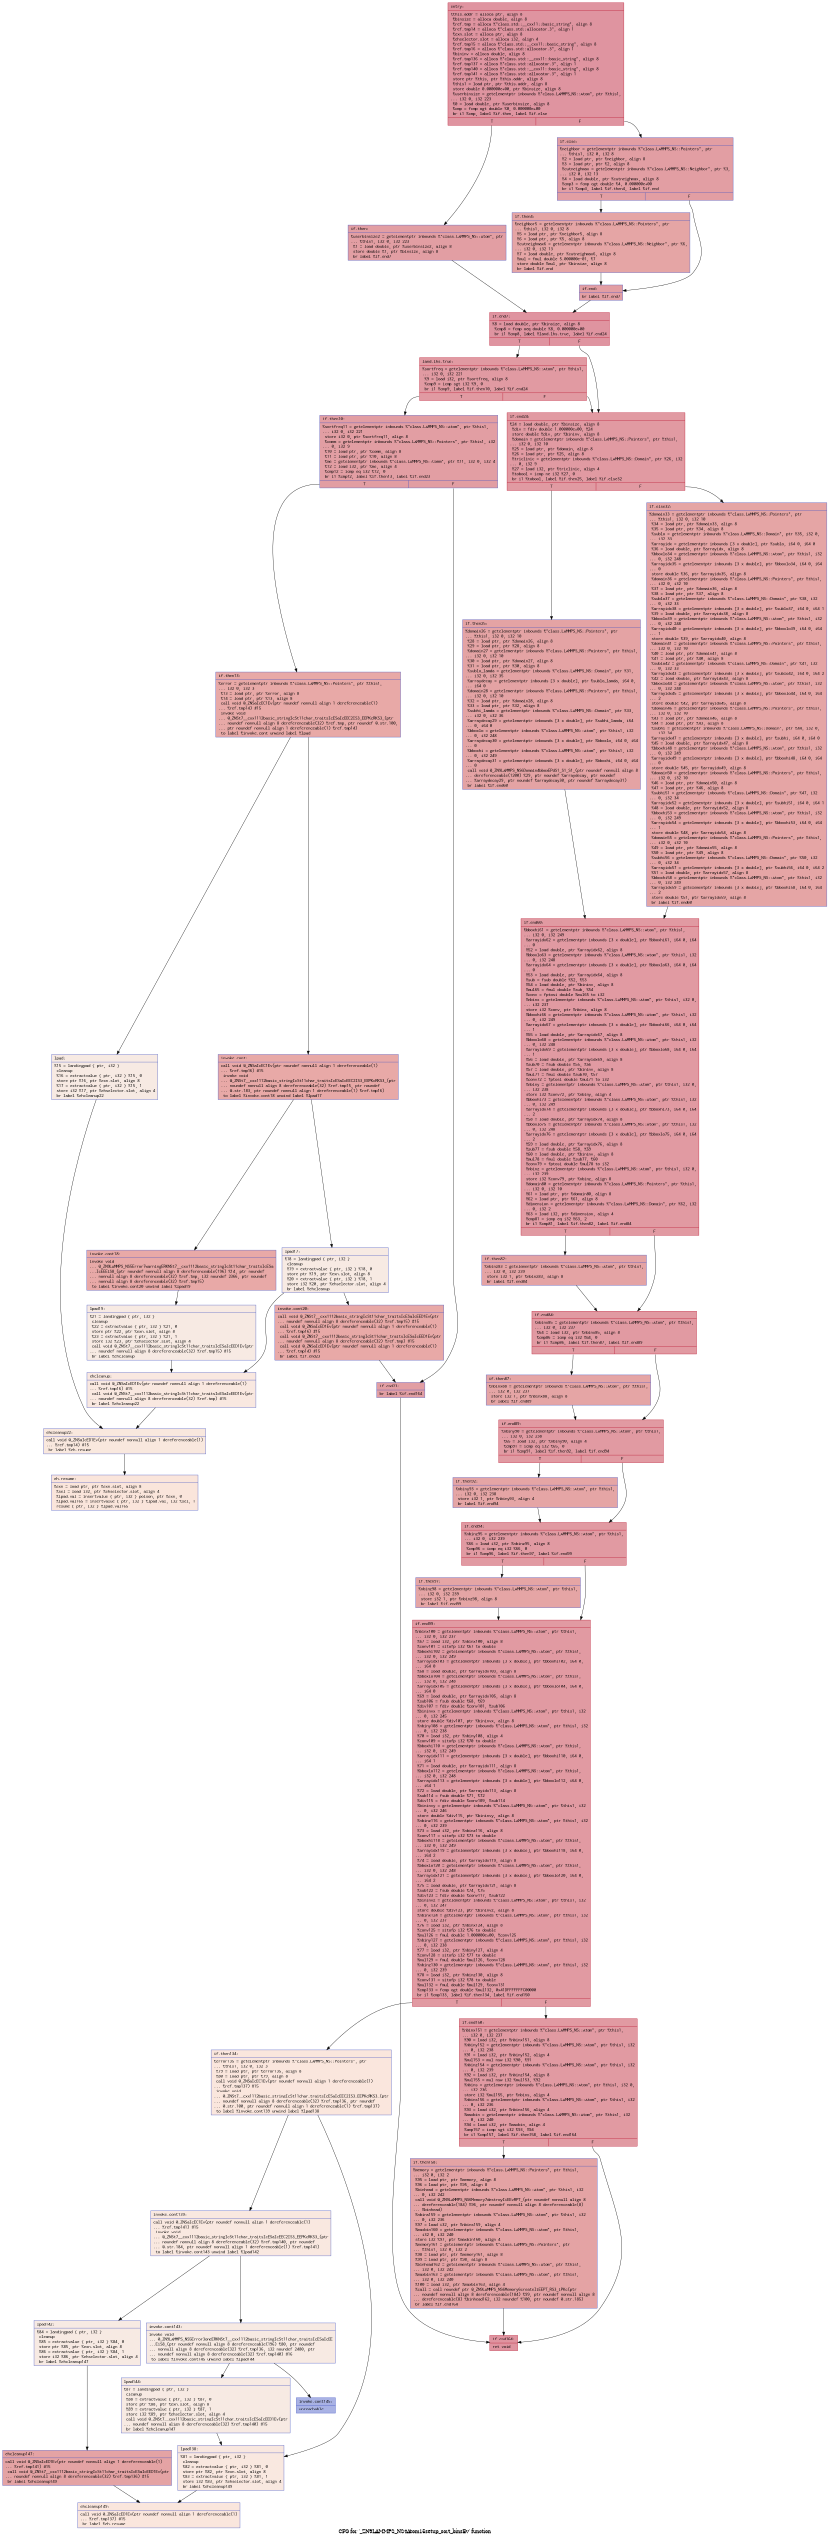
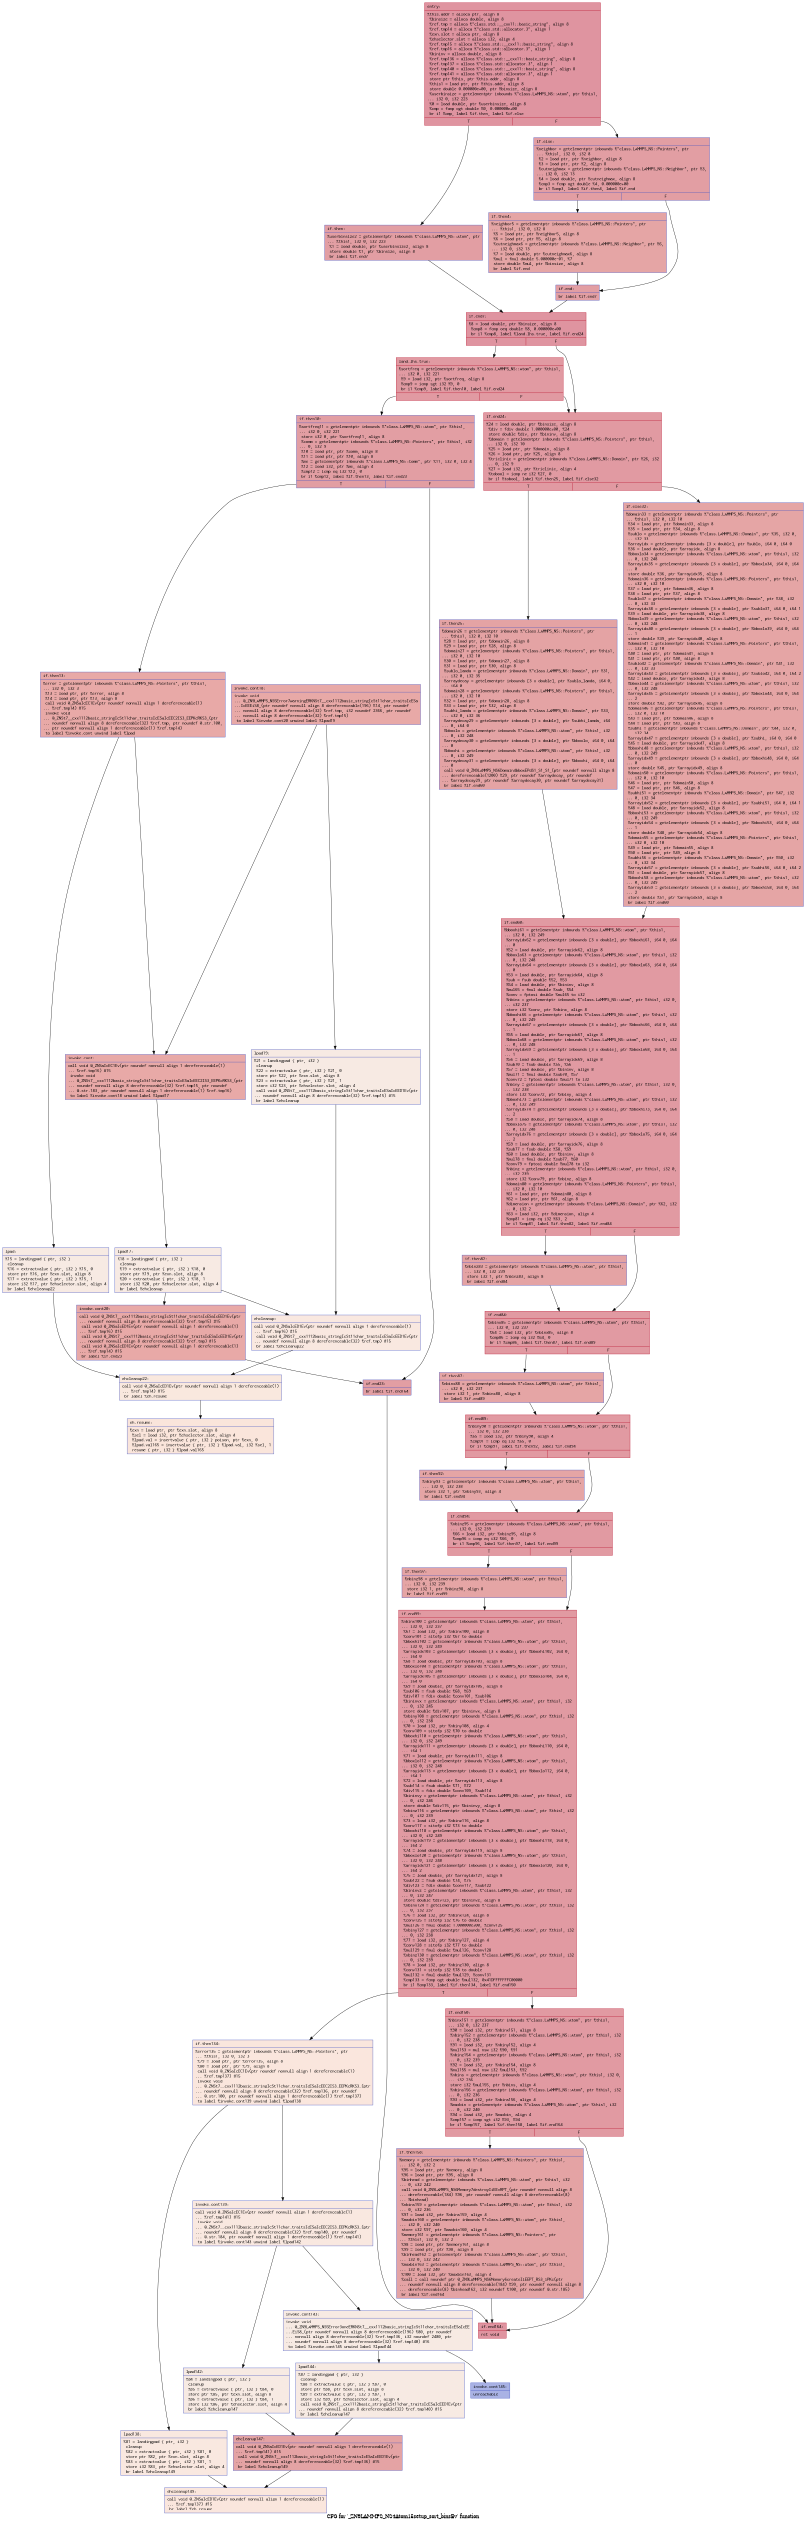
edge "invoke.cont:" -> "invoke.cont18:": reversed
edge "lpad144:" -> "lpad138:": now "lpad144:" -> "ehcleanup147:"
